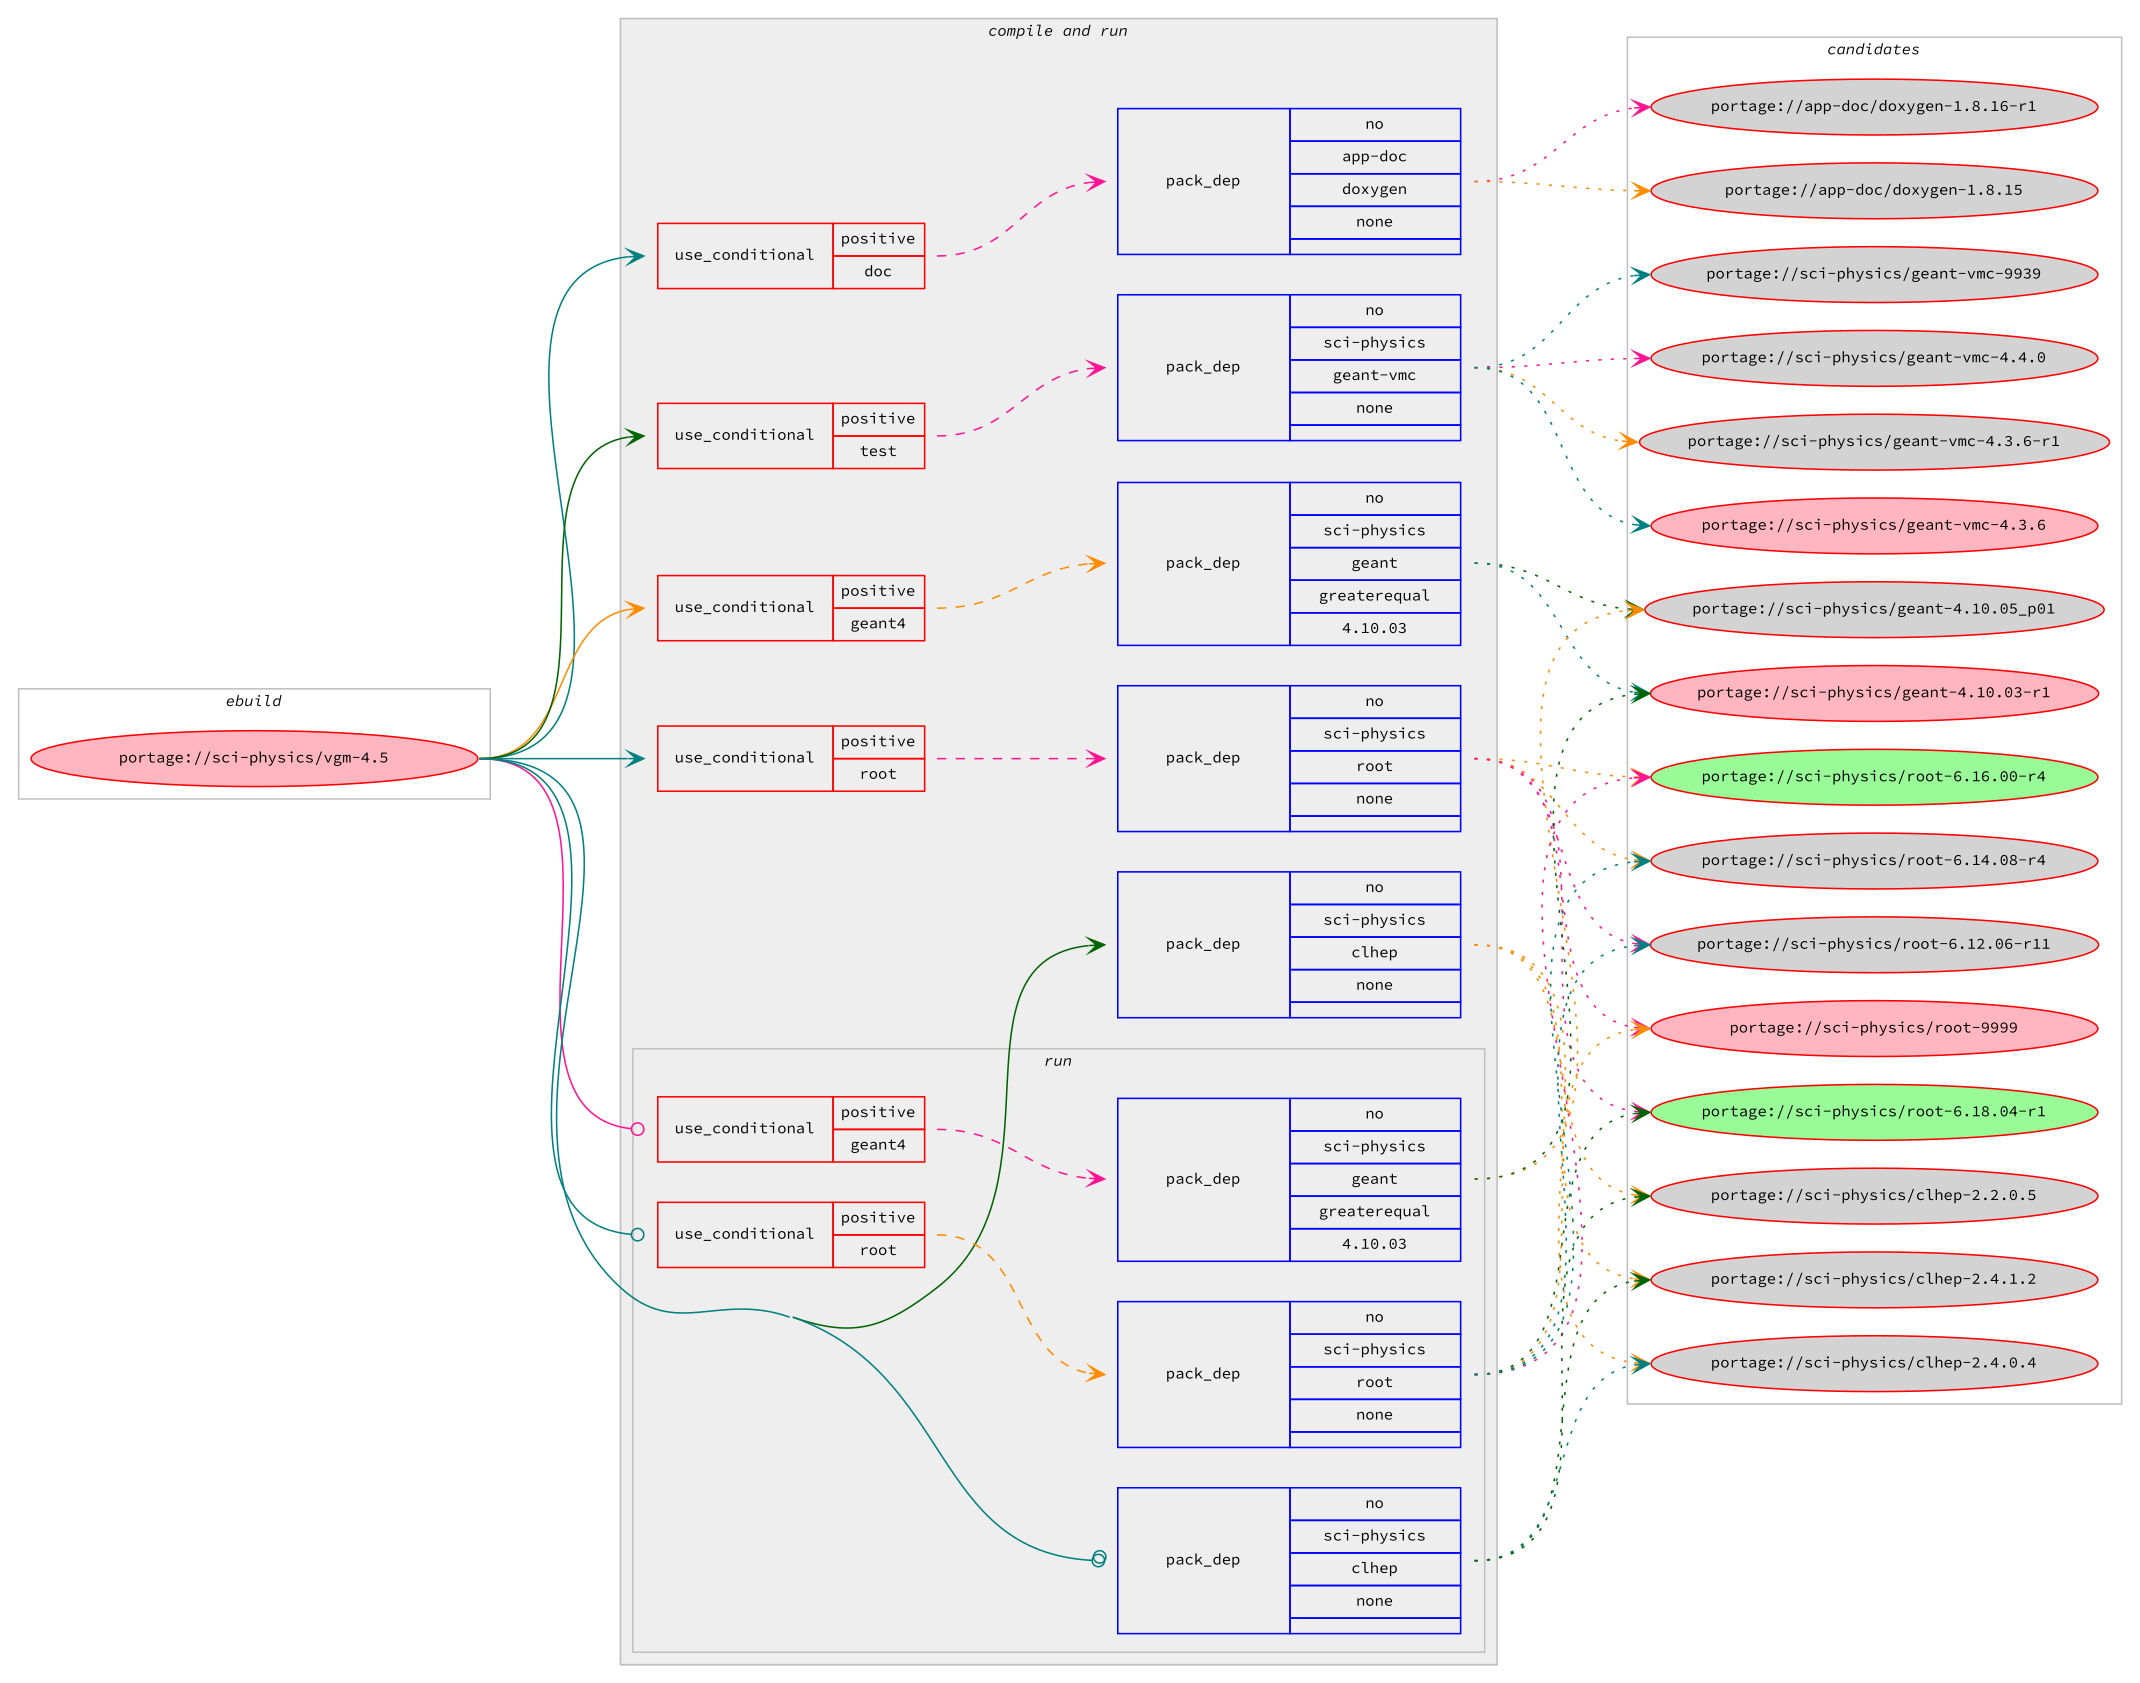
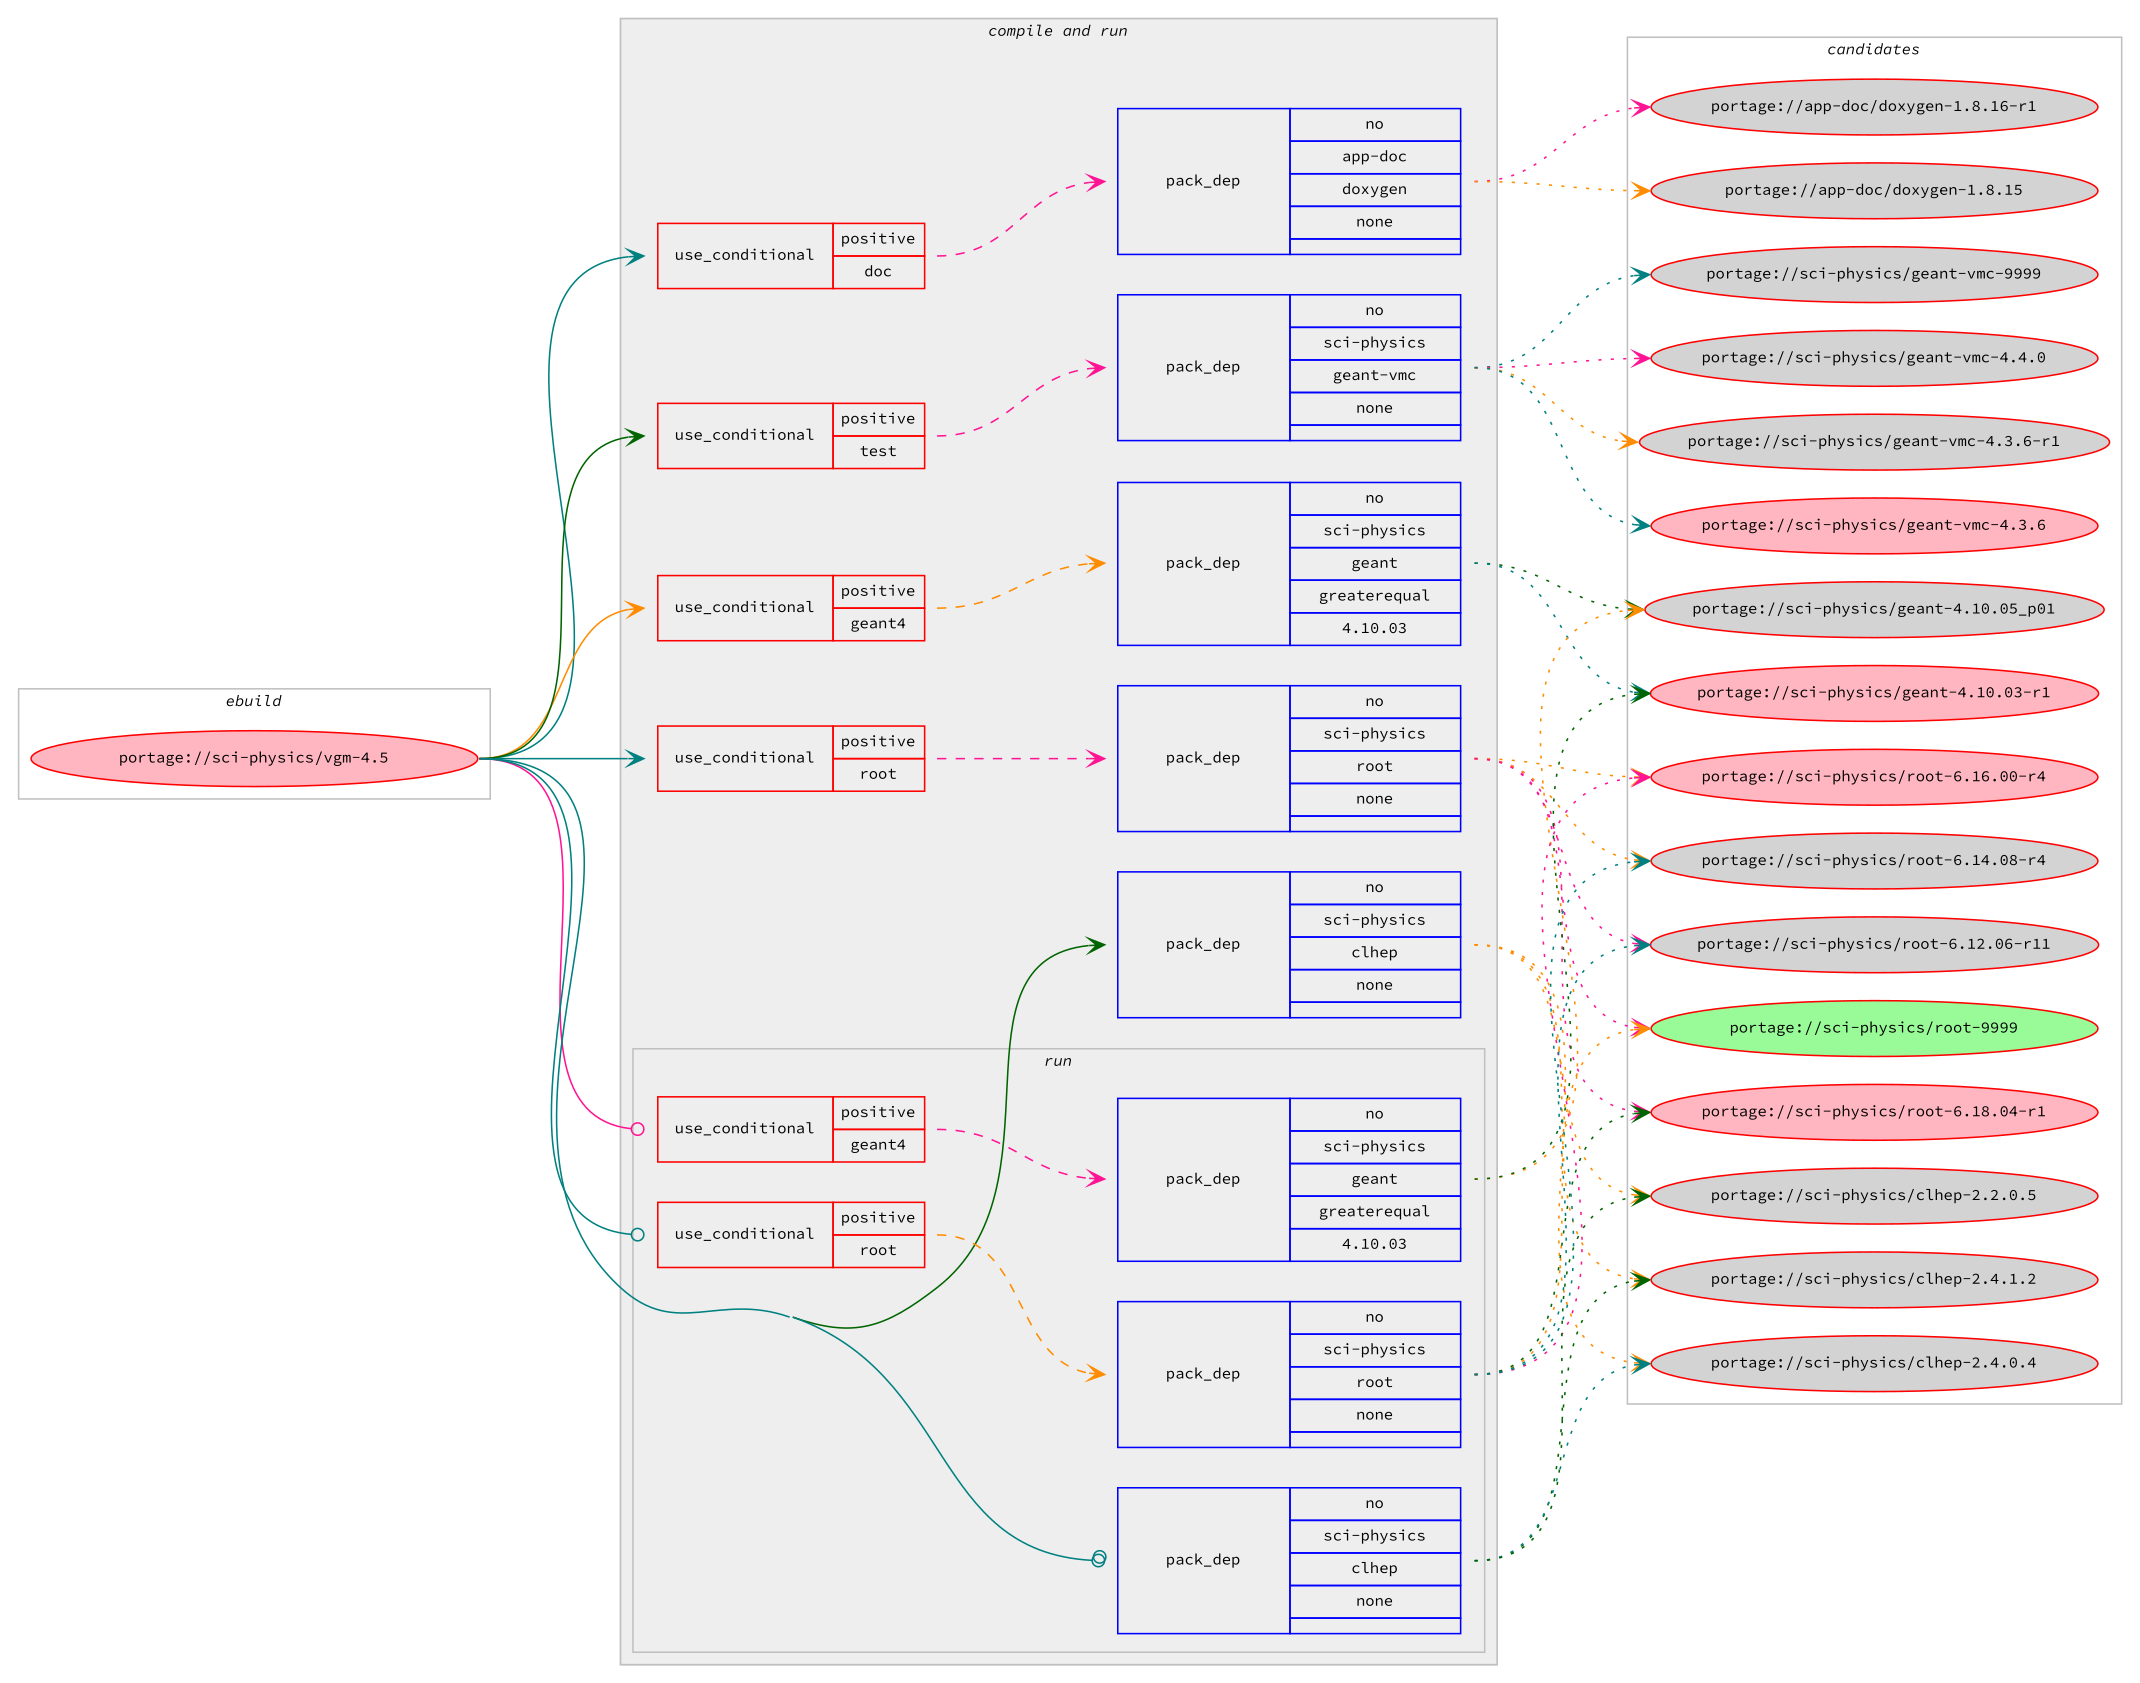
node "portage://sci-physics/geant-vmc-9939": label "portage://sci-physics/geant-vmc-9939" -> "portage://sci-physics/geant-vmc-9999"
node "portage://sci-physics/root-6.16.00-r4": fillcolor palegreen -> lightpink
node "portage://sci-physics/root-9999": fillcolor lightpink -> palegreen
node "portage://sci-physics/root-6.18.04-r1": fillcolor palegreen -> lightpink
